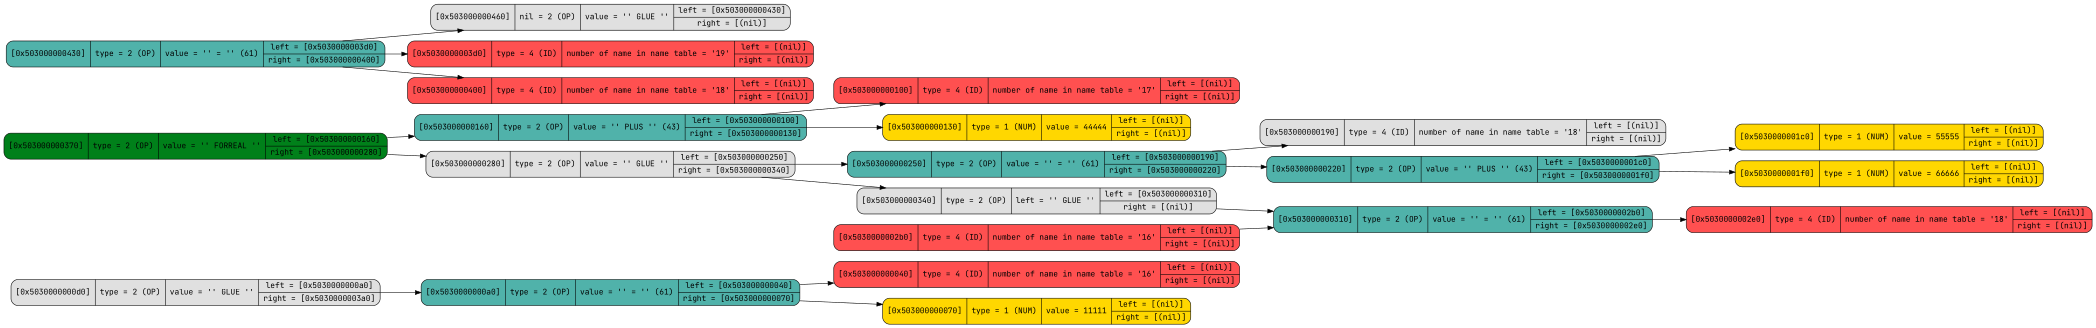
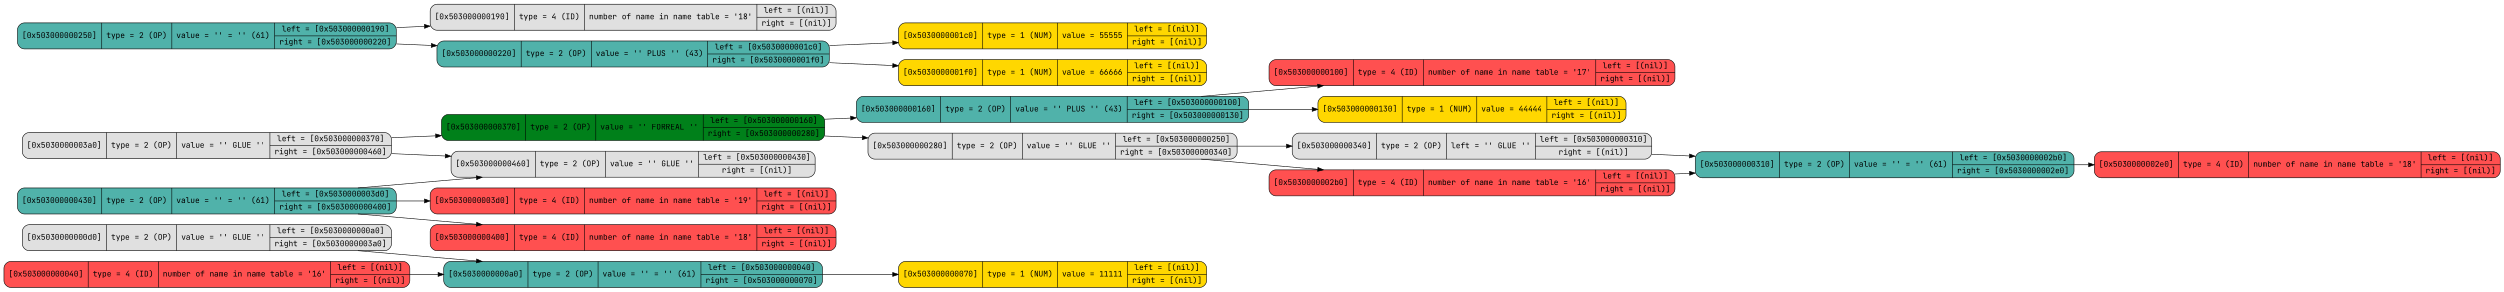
node "[0x503000000460]": text "nil = 2 (OP)" -> "type = 2 (OP)"
node "[0x5030000003a0]": added
edge "[0x503000000280]" -> "[0x503000000250]": now "[0x503000000280]" -> "[0x5030000002b0]"
edge "[0x5030000000a0]" -> "[0x503000000040]": reversed
